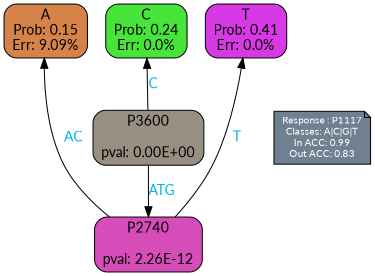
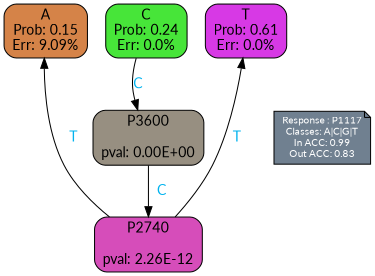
node "T Prob: 0.41 Err: 0.0%": label "T Prob: 0.41 Err: 0.0%" -> "T Prob: 0.61 Err: 0.0%"
edge "P3600 pval: 0.00E+00" -> "C Prob: 0.24 Err: 0.0%": reversed
edge "P2740 pval: 2.26E-12" -> "A Prob: 0.15 Err: 9.09%": label "AC" -> "T"
edge "P3600 pval: 0.00E+00" -> "P2740 pval: 2.26E-12": label "ATG" -> "C"
